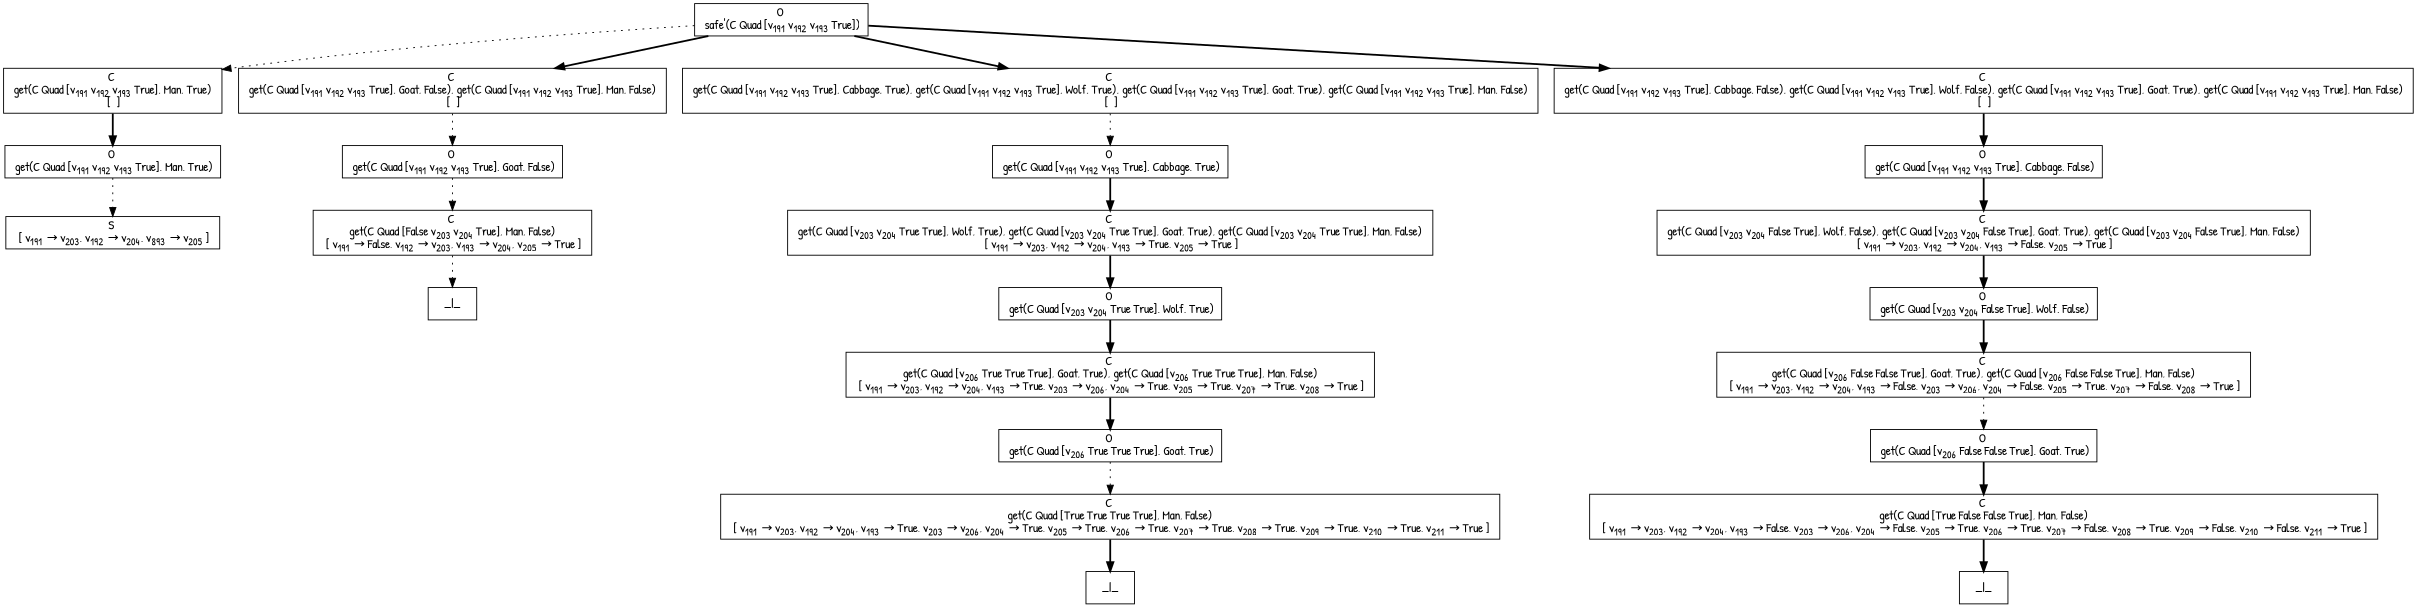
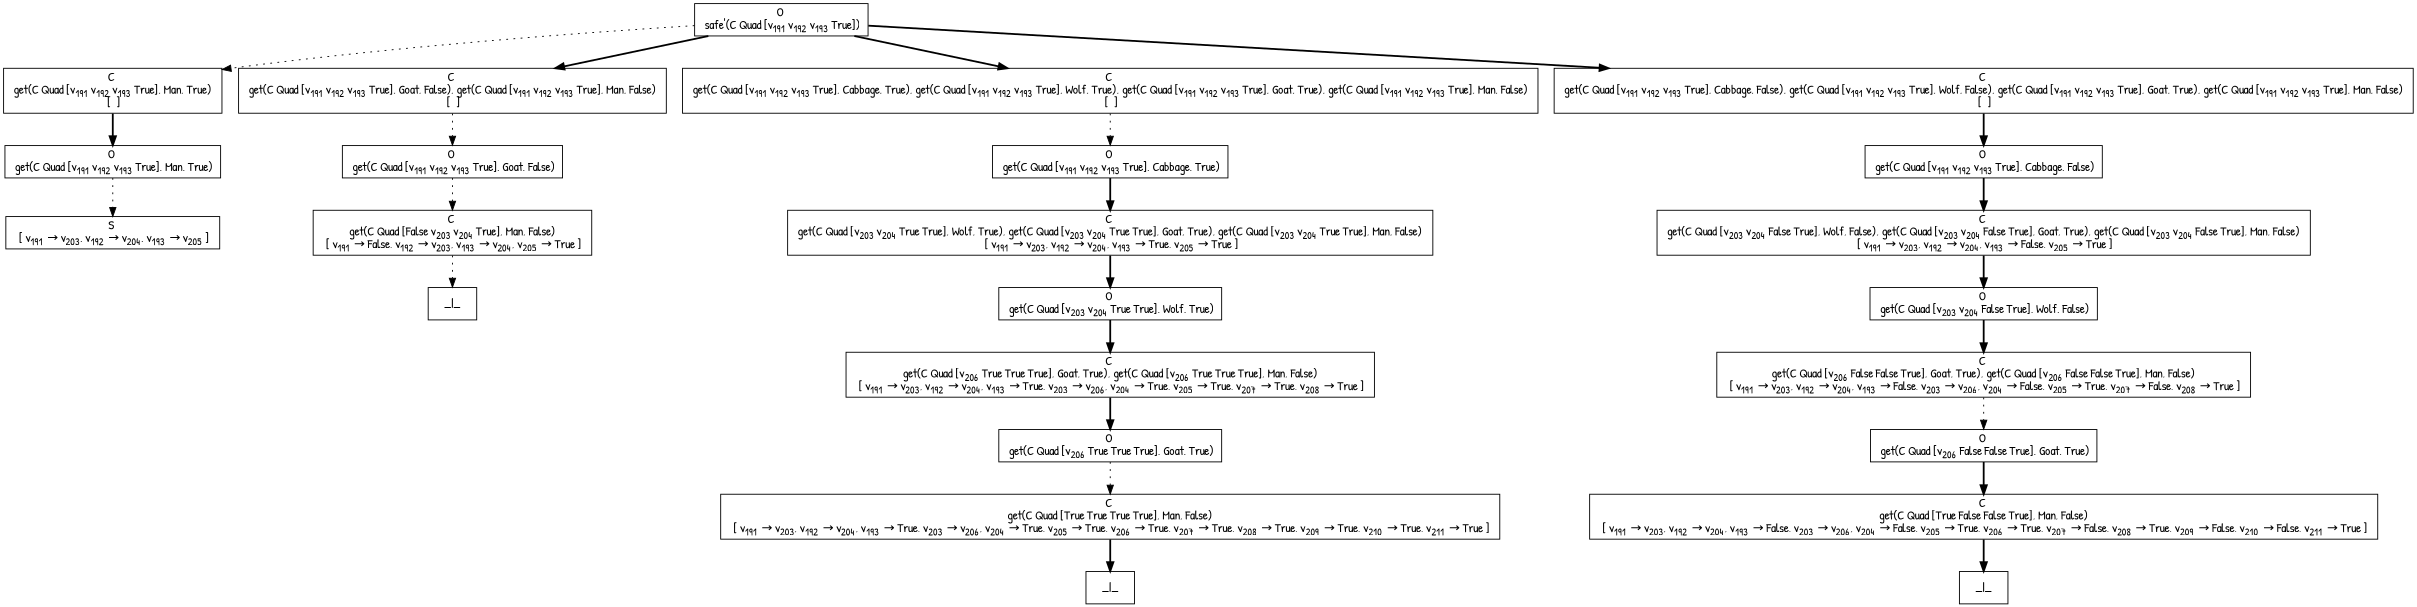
node "S": text "893" -> "193"
